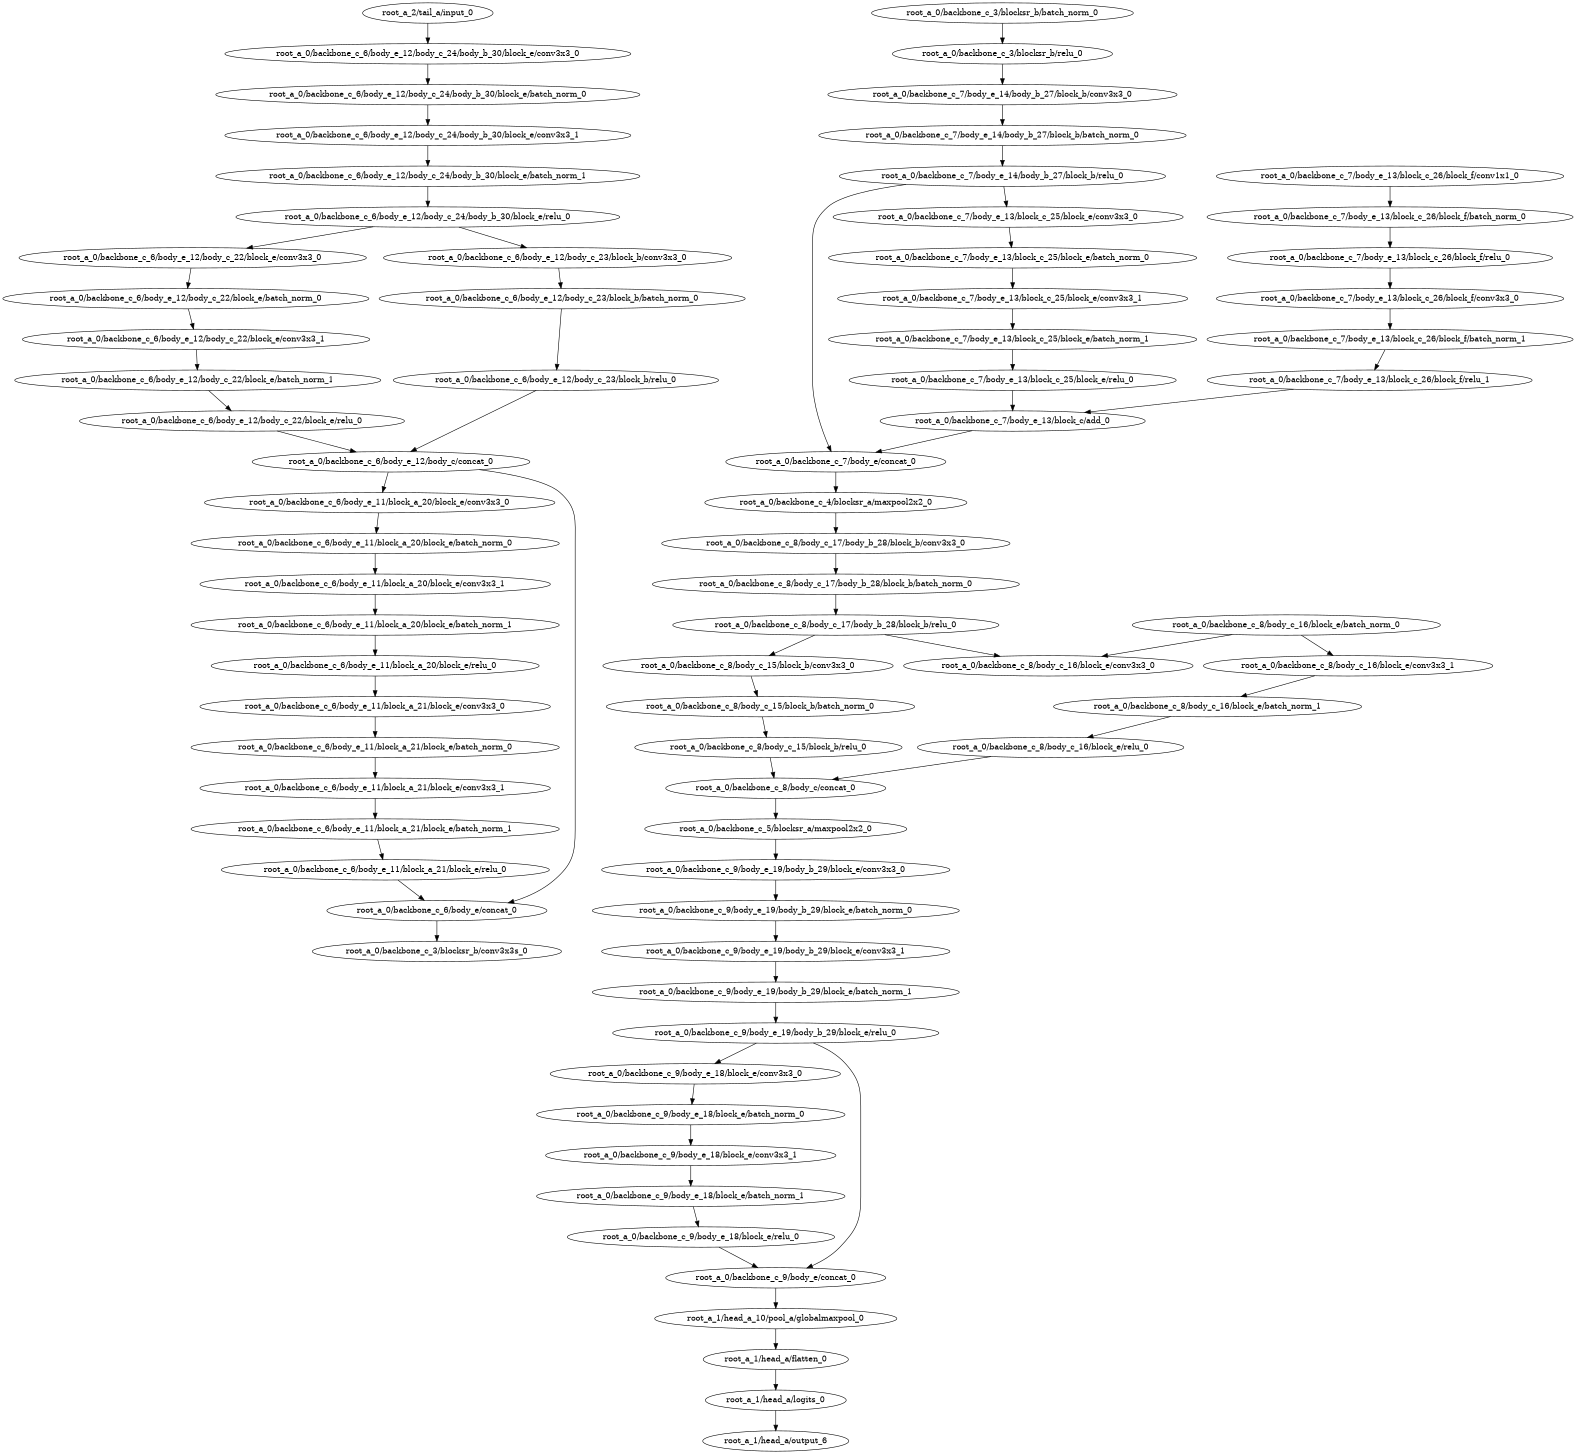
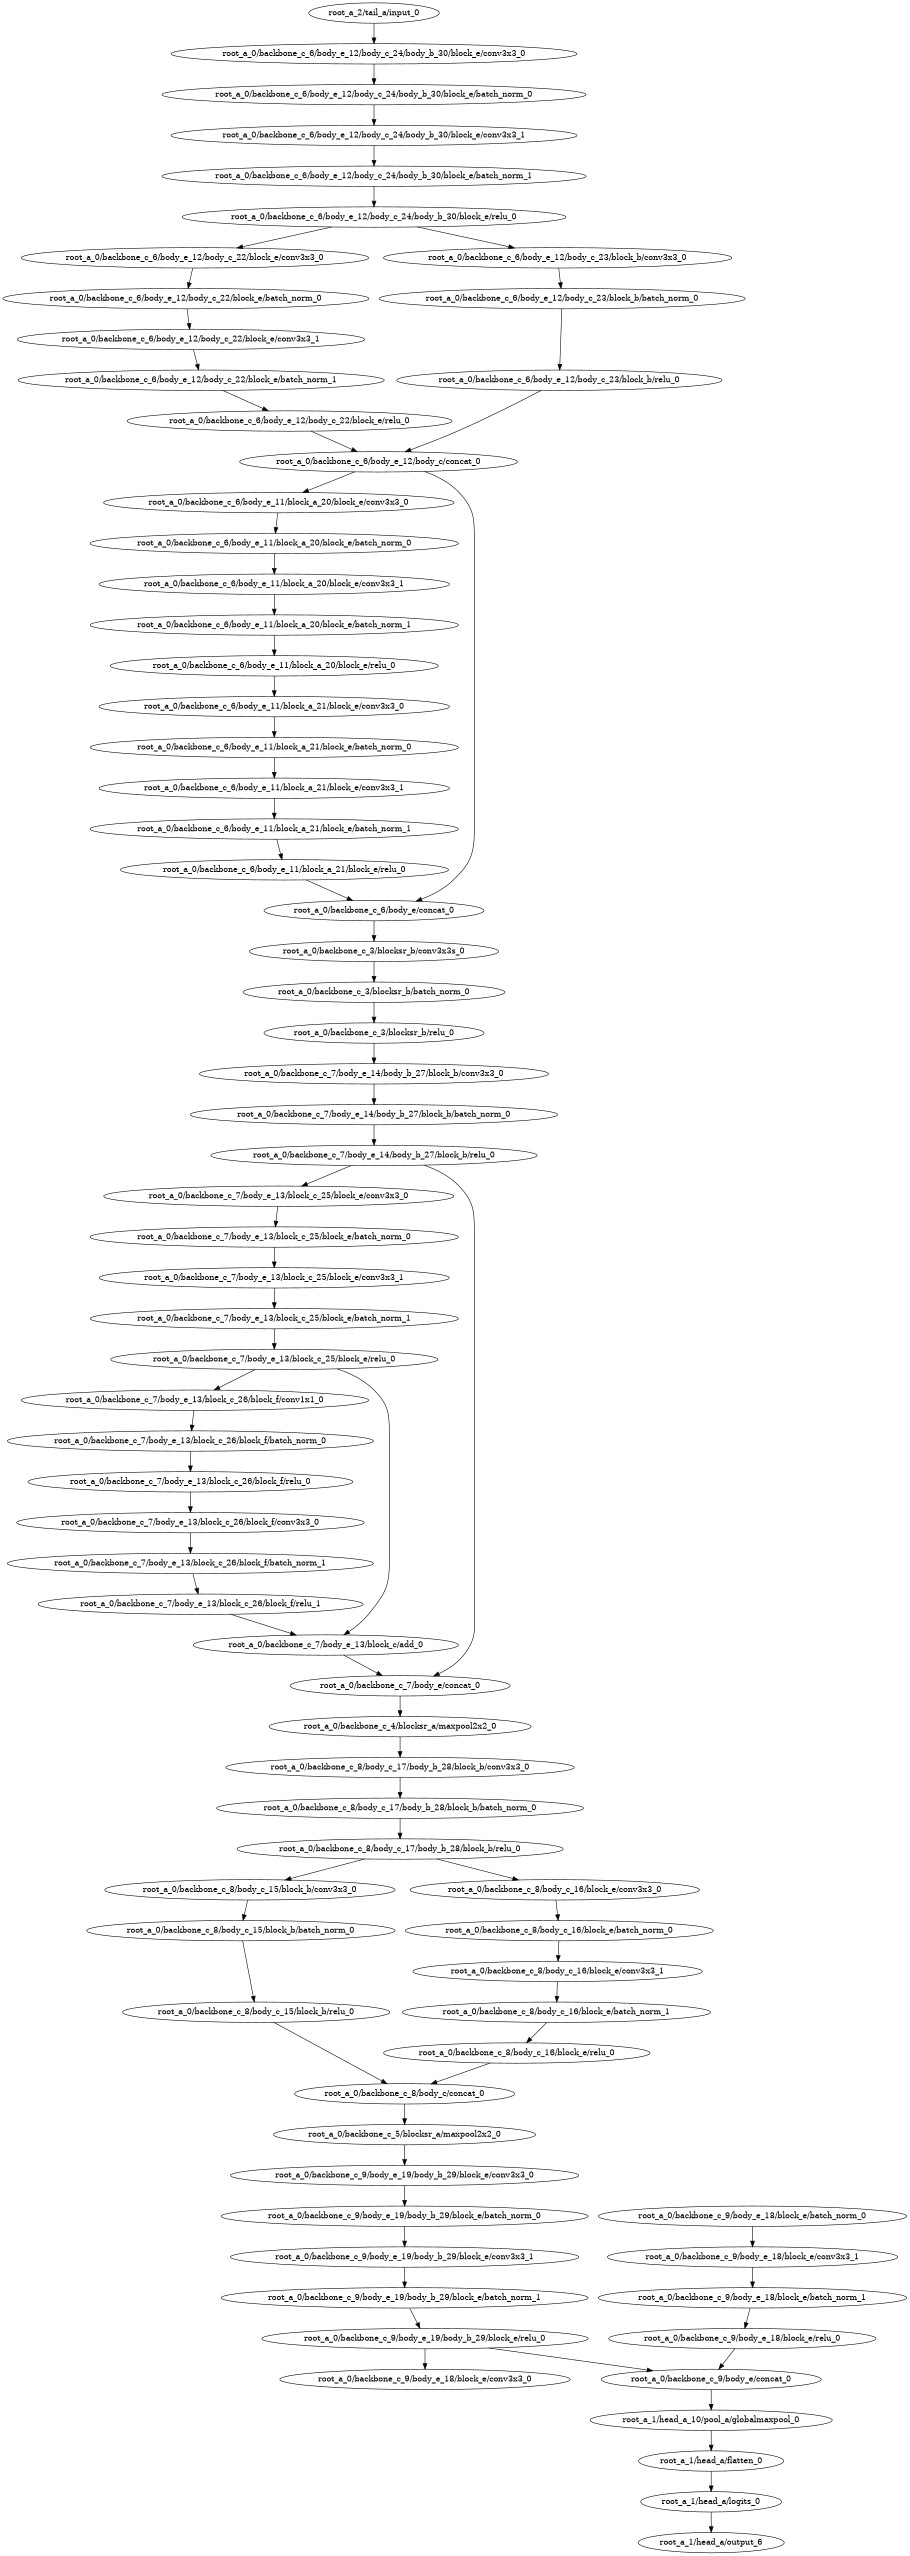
edge "root_a_0/backbone_c_8/body_c_16/block_e/batch_norm_0" -> "root_a_0/backbone_c_8/body_c_16/block_e/conv3x3_0": reversed
edge "root_a_0/backbone_c_3/blocksr_b/conv3x3s_0" -> "root_a_0/backbone_c_3/blocksr_b/batch_norm_0": added
edge "root_a_0/backbone_c_9/body_e_18/block_e/conv3x3_0" -> "root_a_0/backbone_c_9/body_e_18/block_e/batch_norm_0": removed
edge "root_a_0/backbone_c_7/body_e_13/block_c_25/block_e/relu_0" -> "root_a_0/backbone_c_7/body_e_13/block_c_26/block_f/conv1x1_0": added
